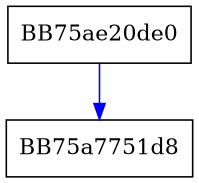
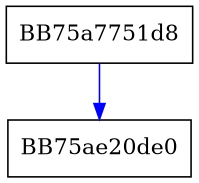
edge "BB75ae20de0" -> "BB75a7751d8": reversed
